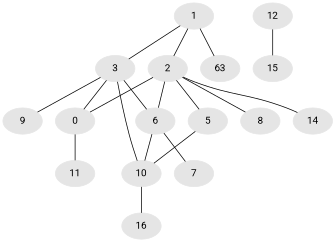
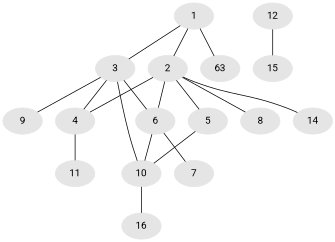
node "0": label "0" -> "4"
